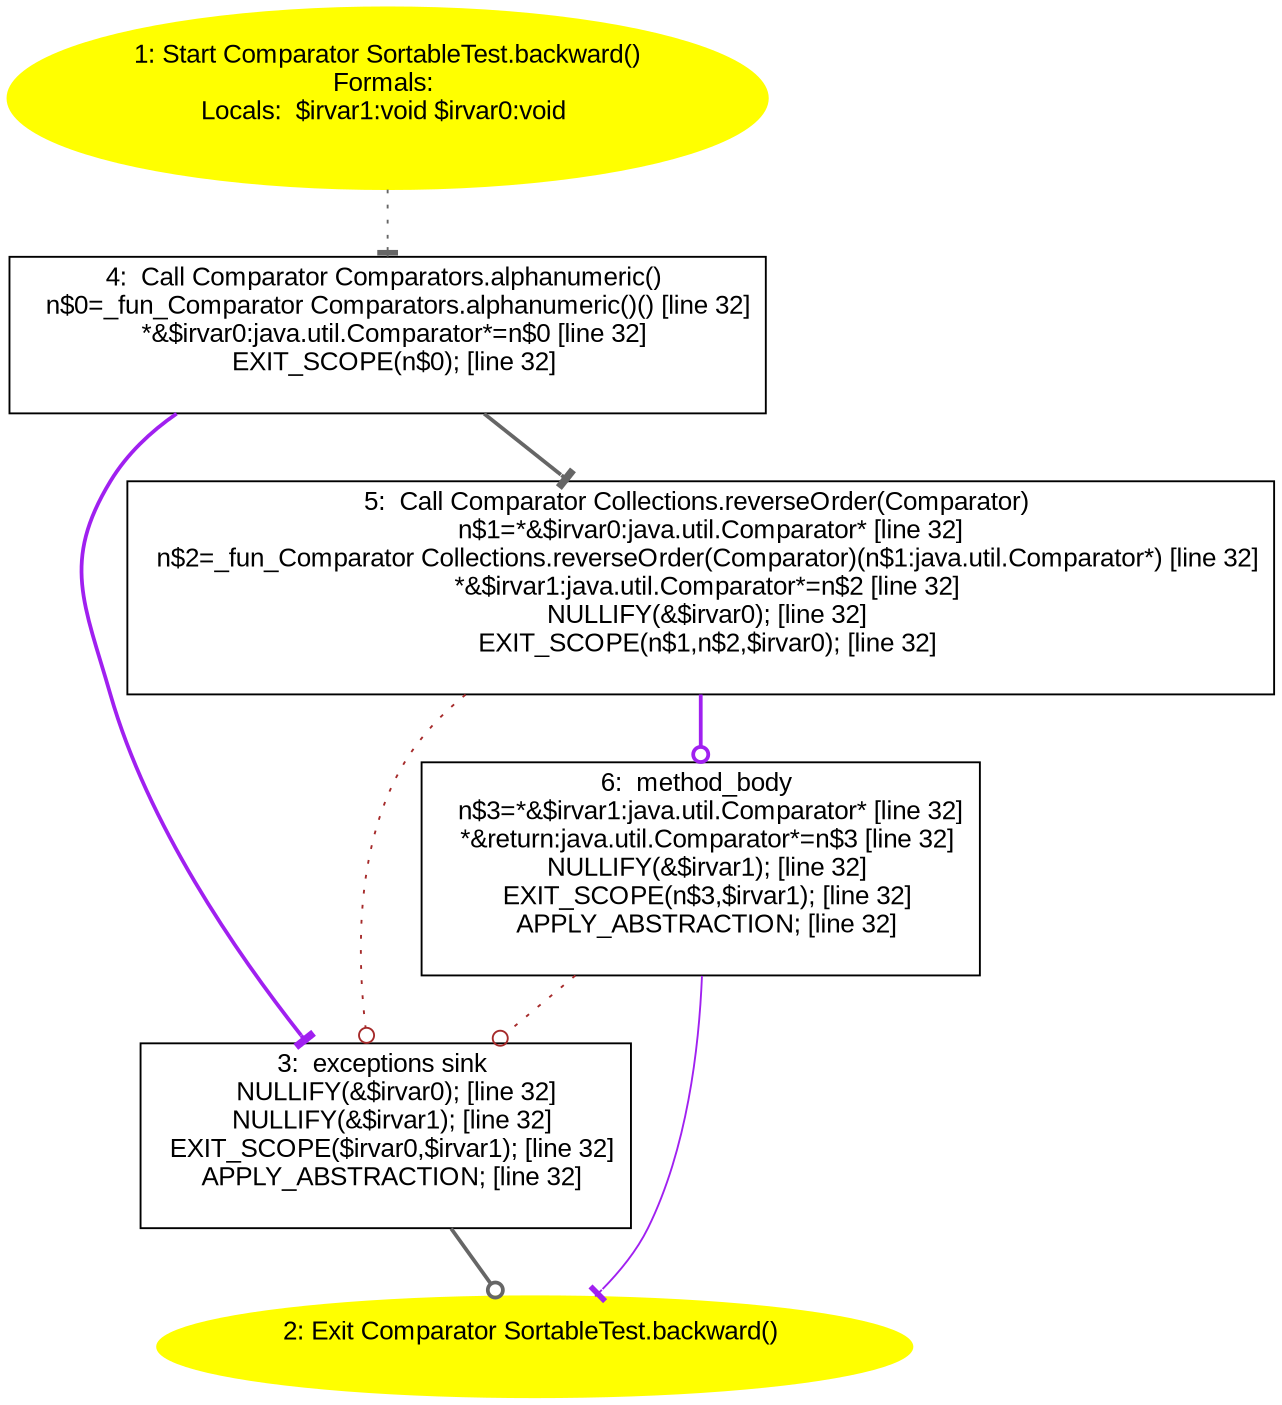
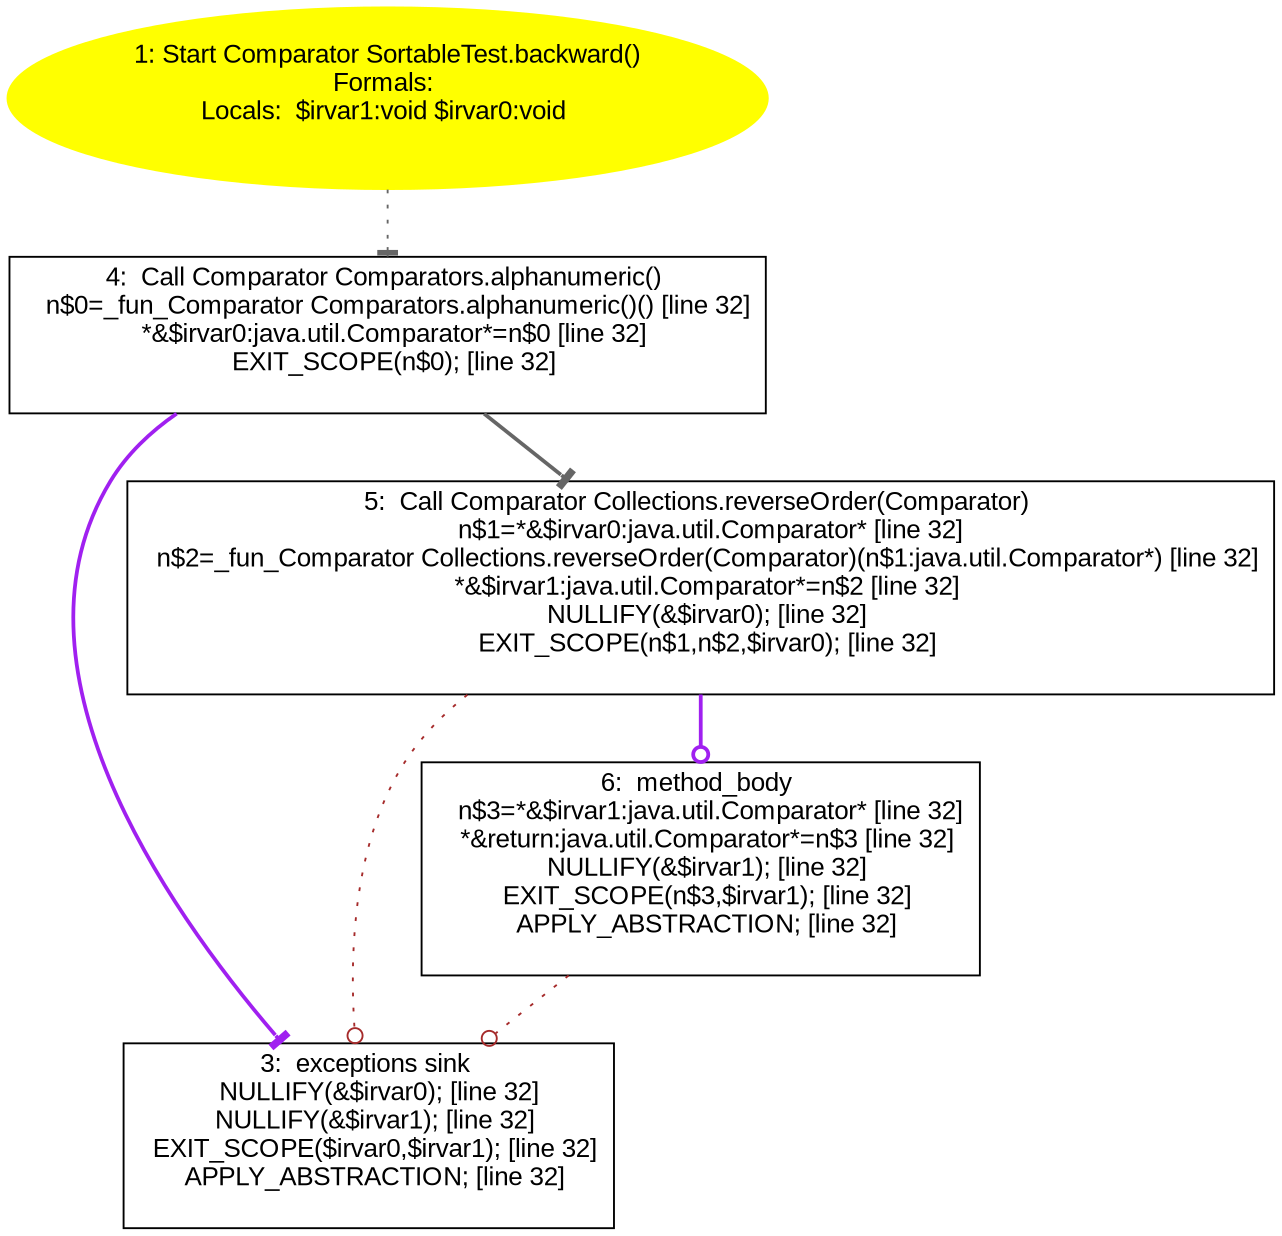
node "2: Exit Comparator SortableTest.backward()": removed
